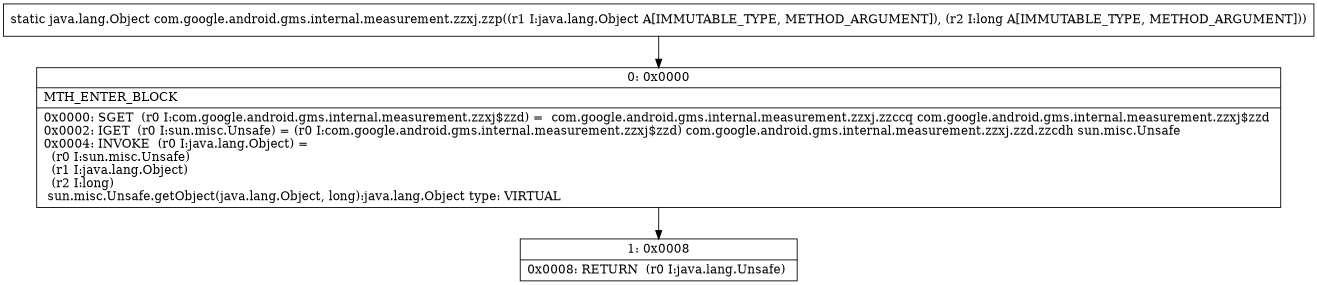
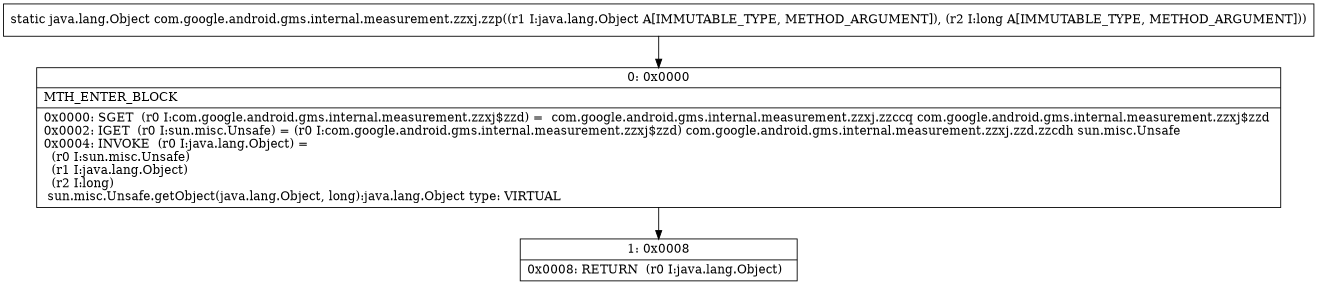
node "1: 0x0008": text "0x0008: RETURN  (r0 I:java.lang.Unsafe)" -> "0x0008: RETURN  (r0 I:java.lang.Object)"
